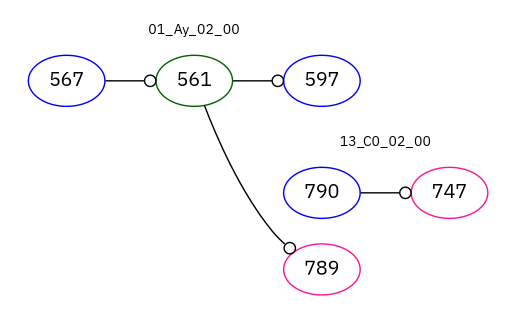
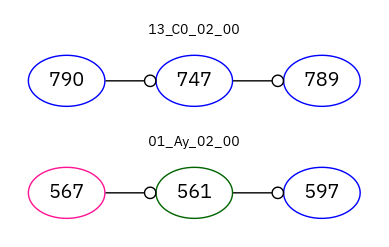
node "567": color blue -> deeppink
edge "561" -> "789": now "747" -> "789"
node "747": color deeppink -> blue
node "789": color deeppink -> blue
